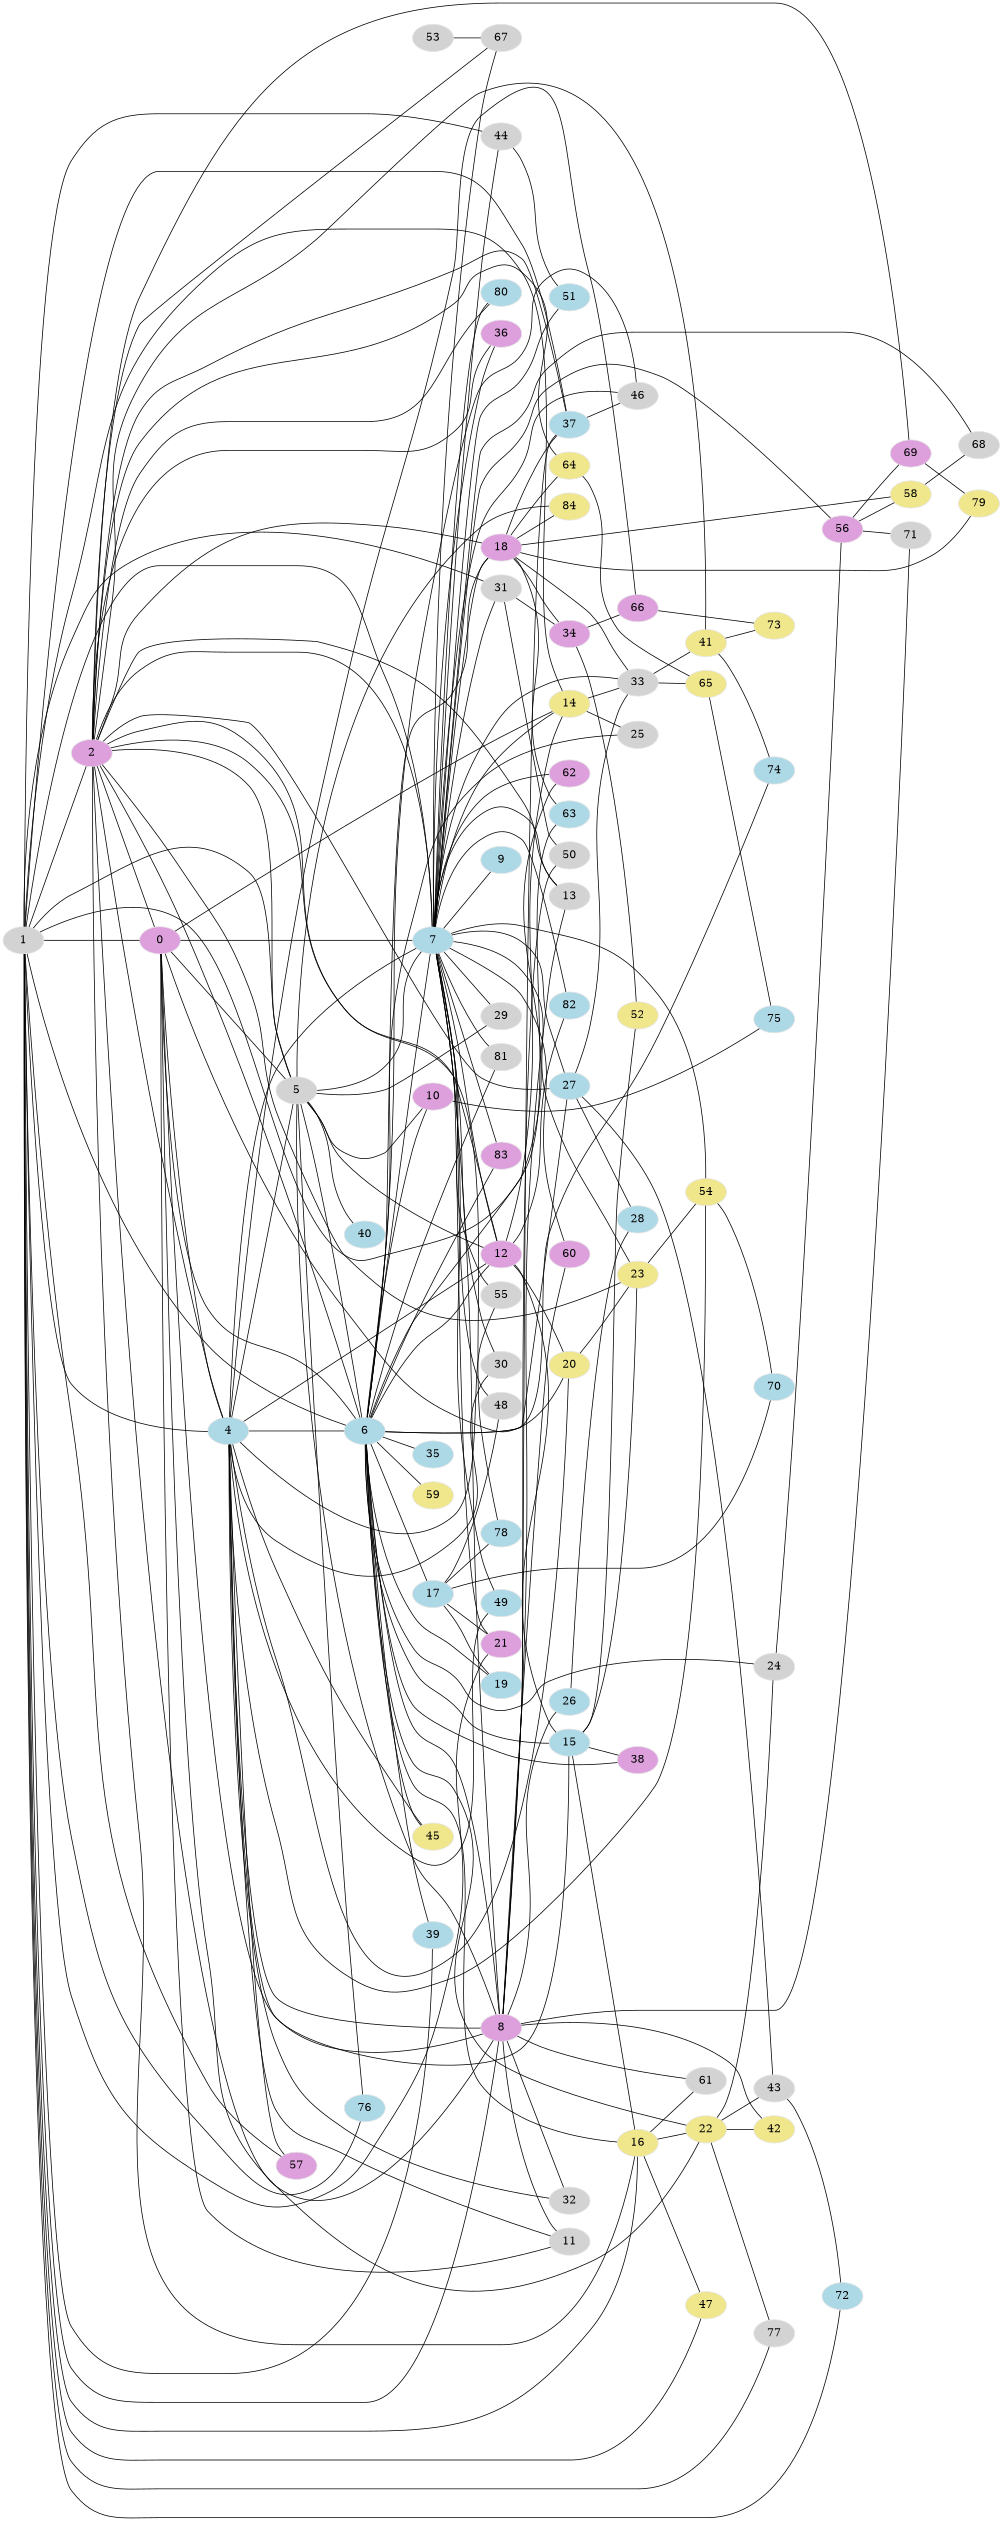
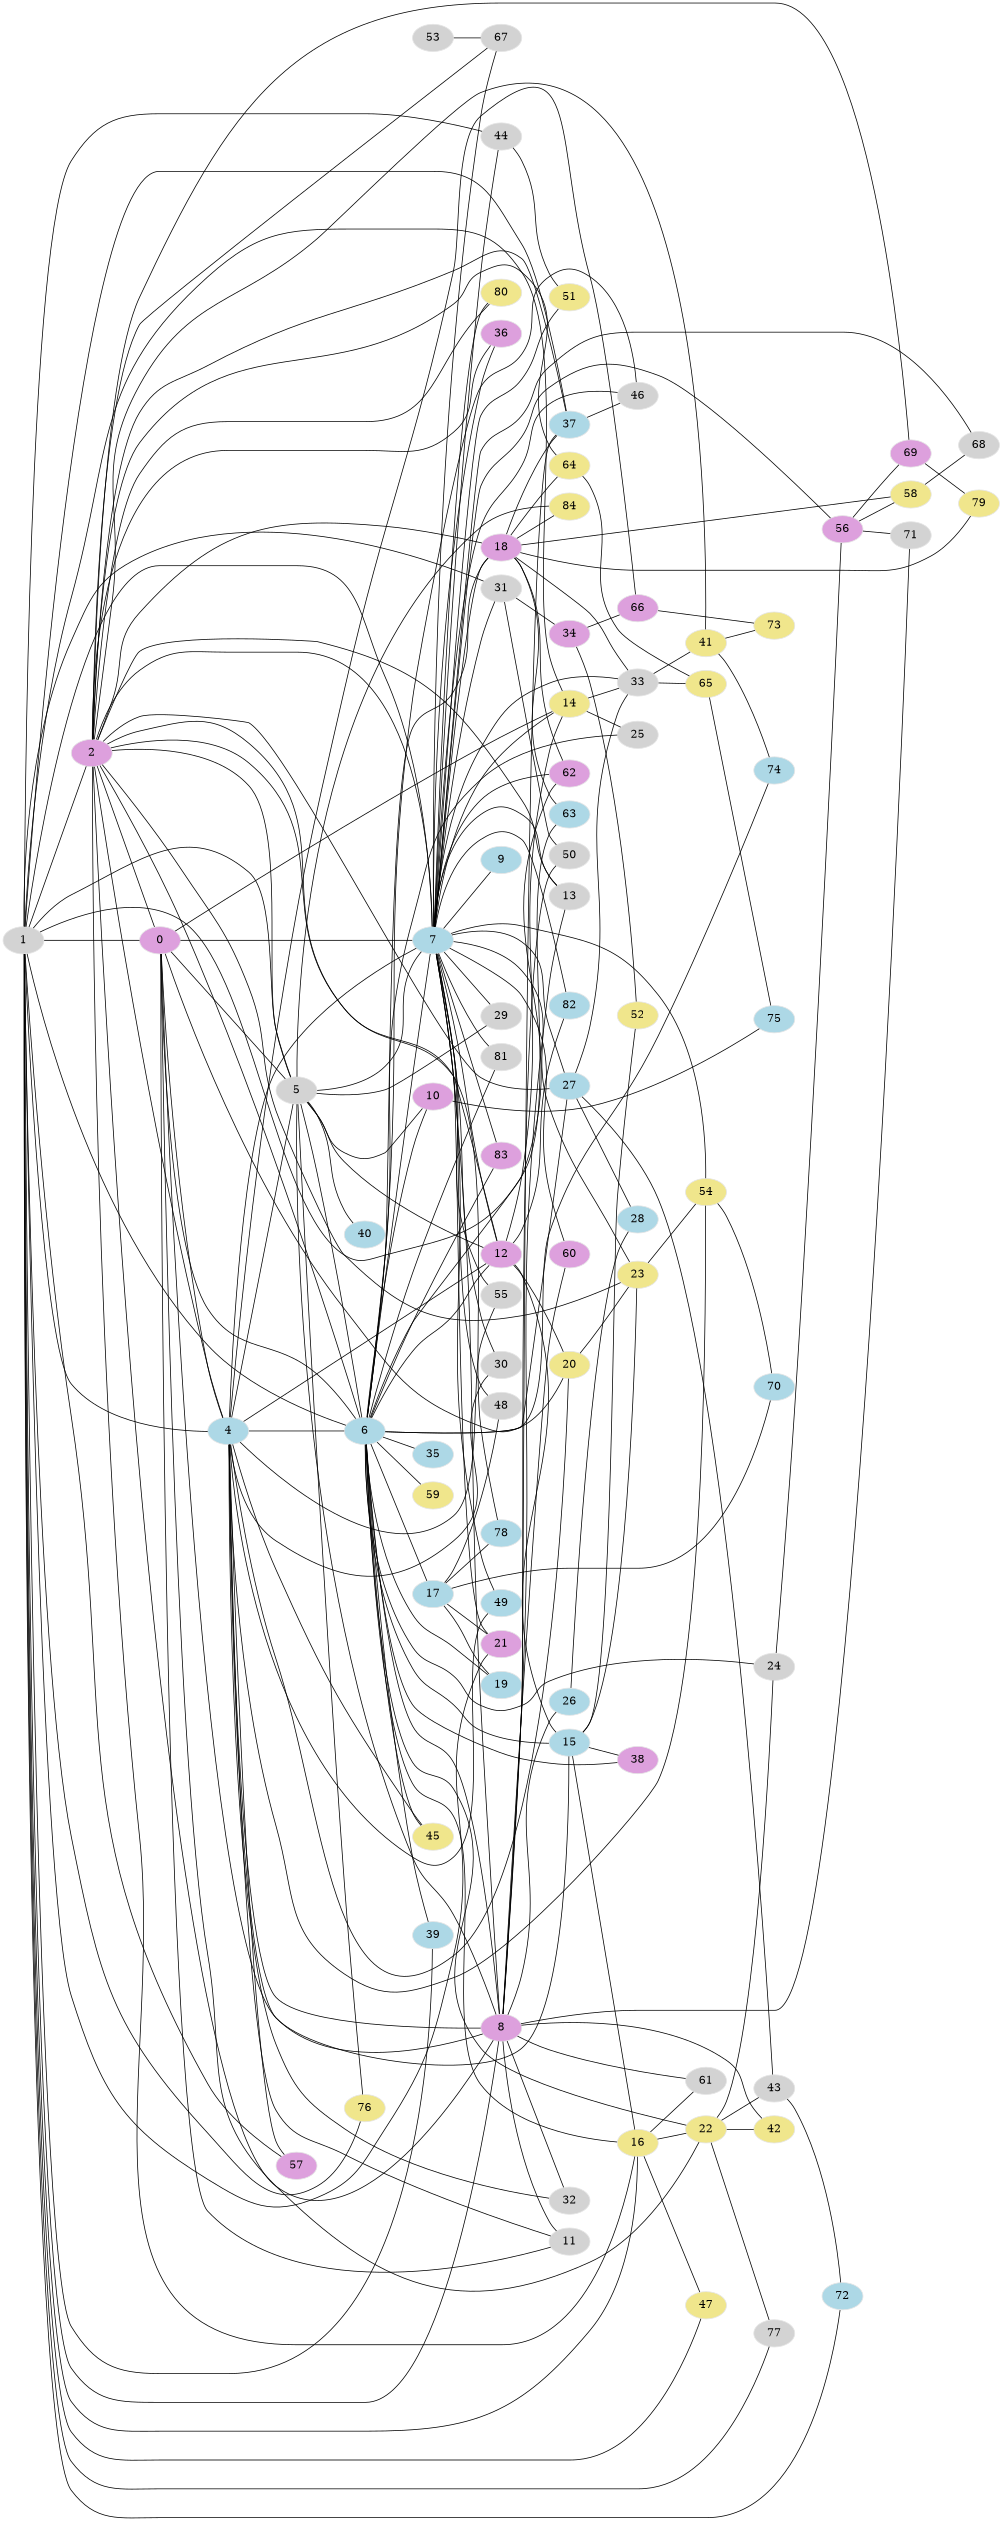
node "80": fillcolor lightblue -> khaki
node "51": fillcolor lightblue -> khaki
edge "18" -- "34": now "18" -- "62"
node "76": fillcolor lightblue -> khaki
